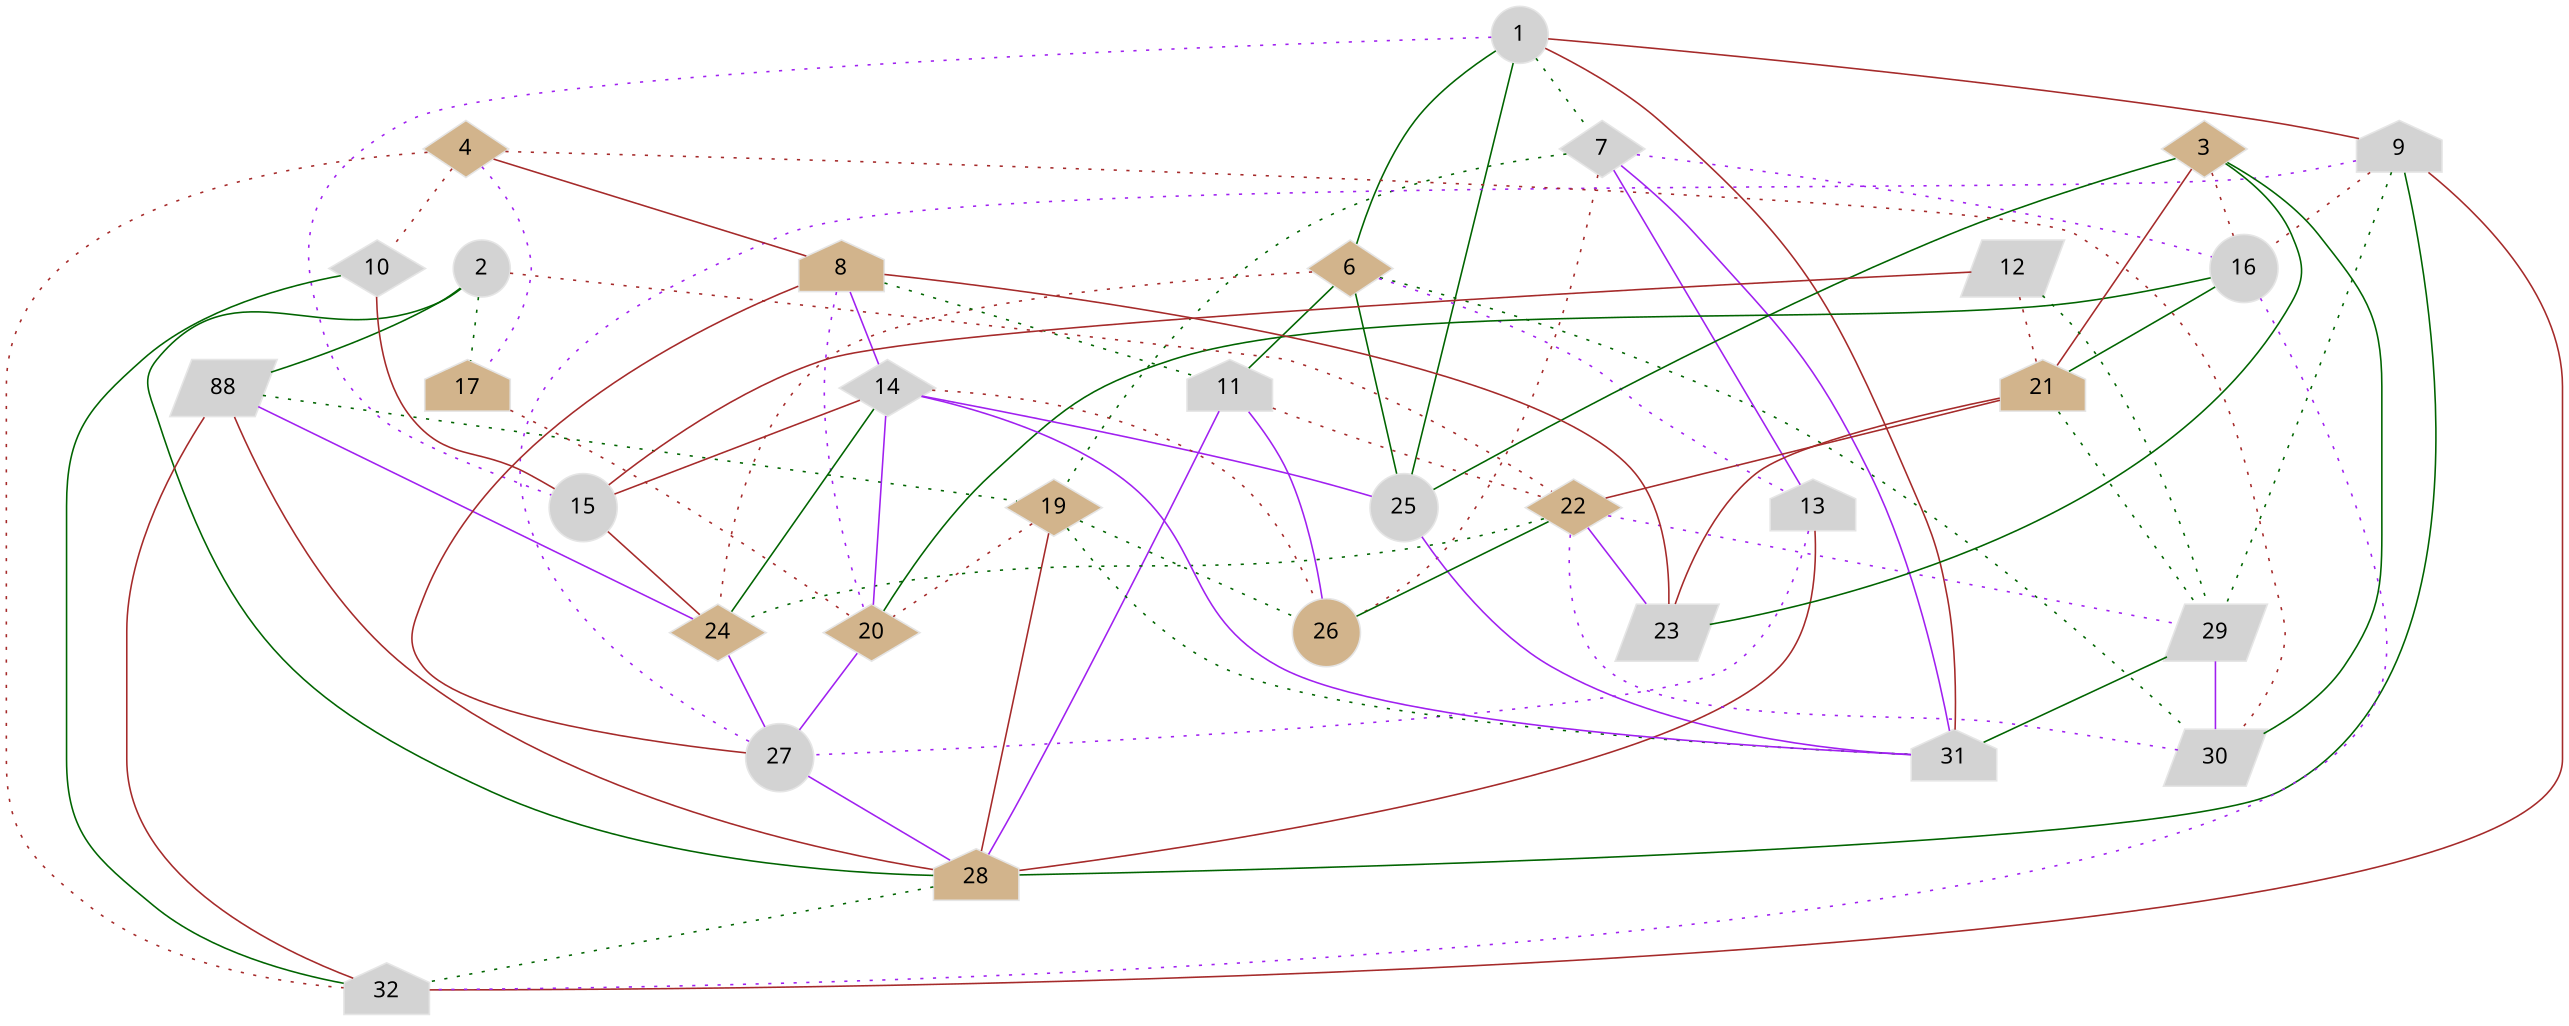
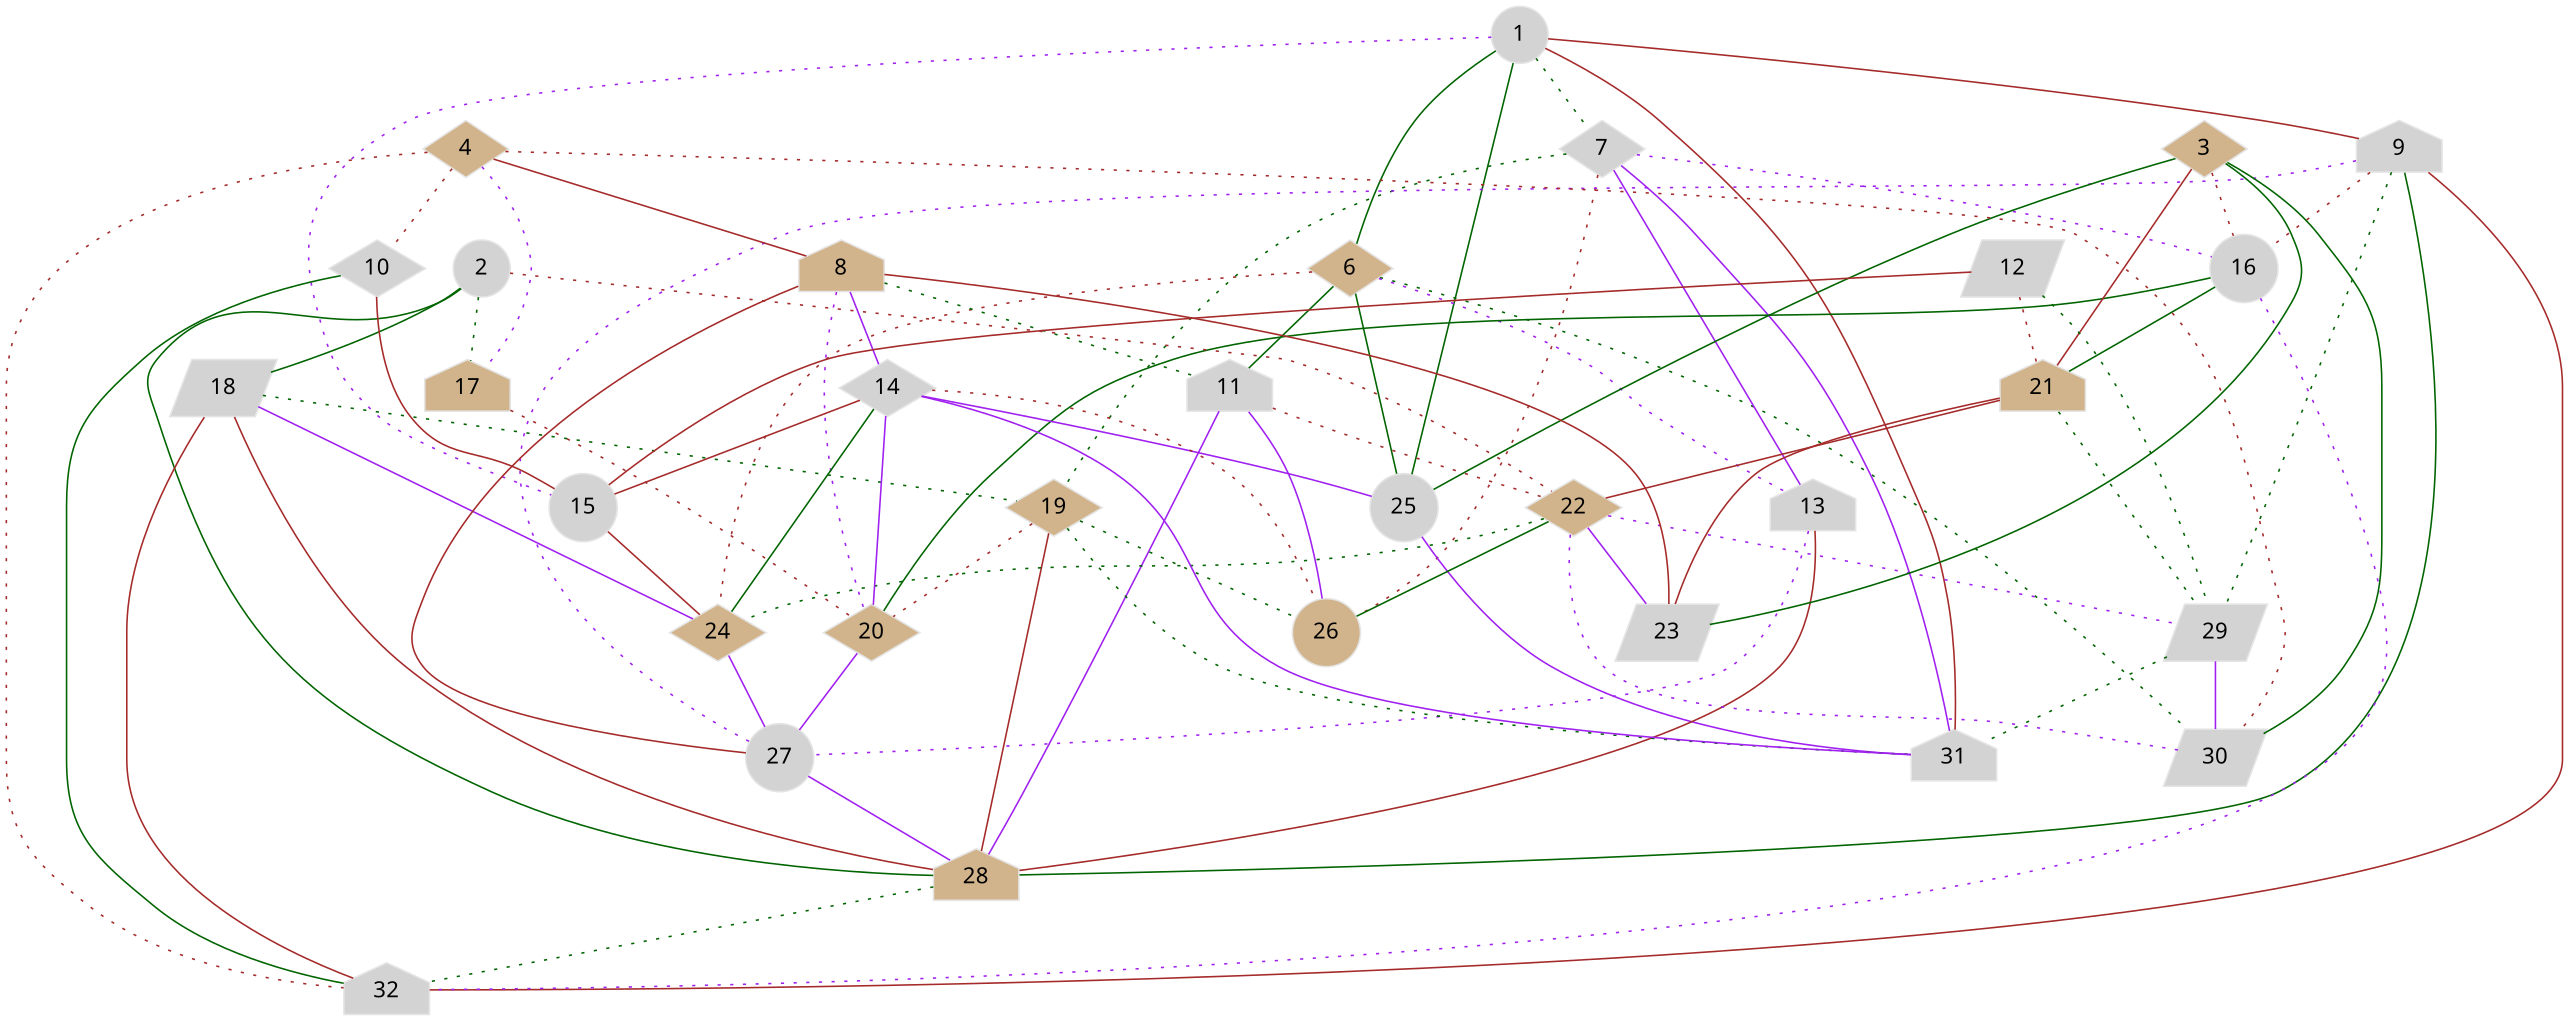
node "88": label "88" -> "18"
edge "29" -- "31": style solid -> dotted
